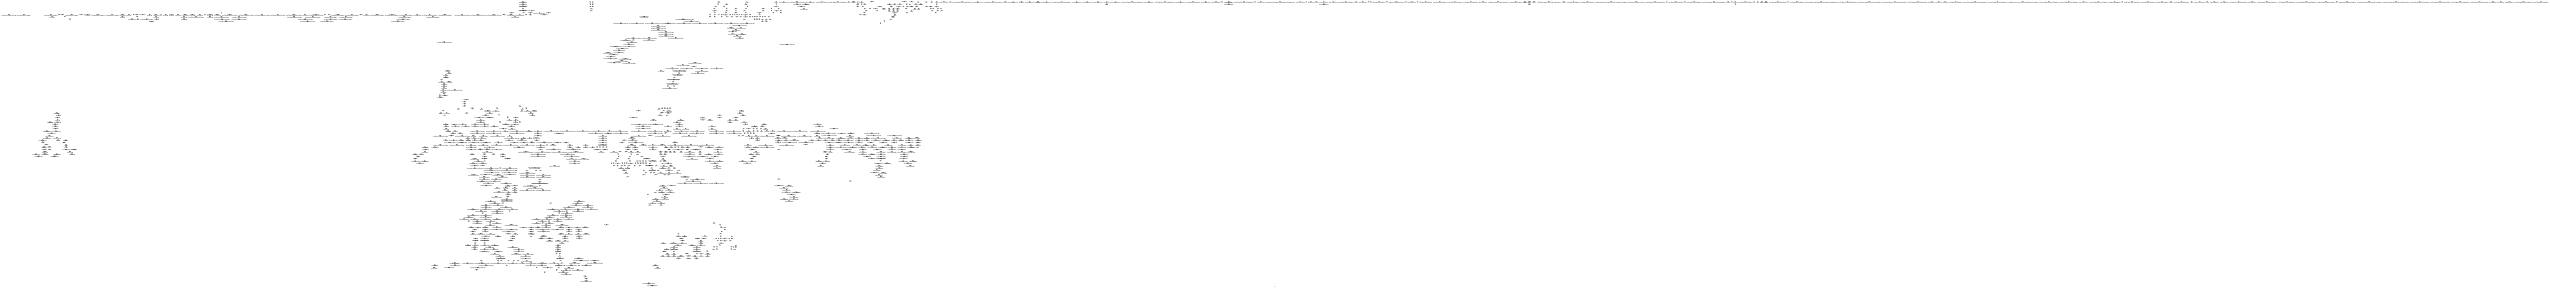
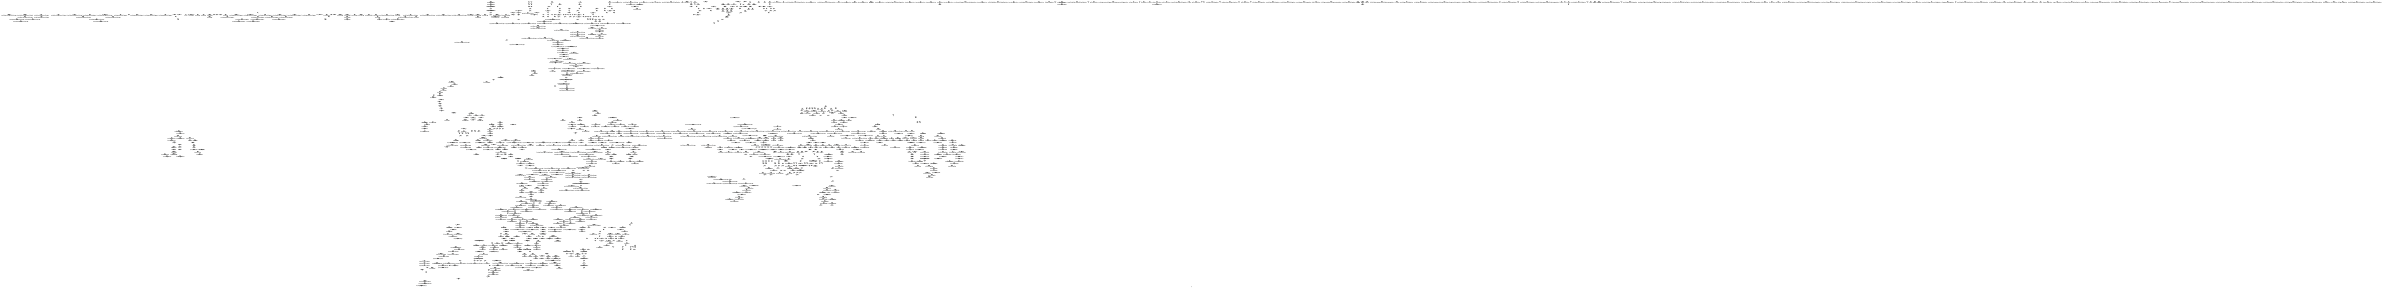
node "NodeID: 710": added
